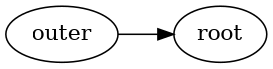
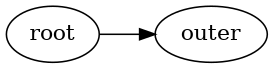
edge "outer" -> "root": reversed
